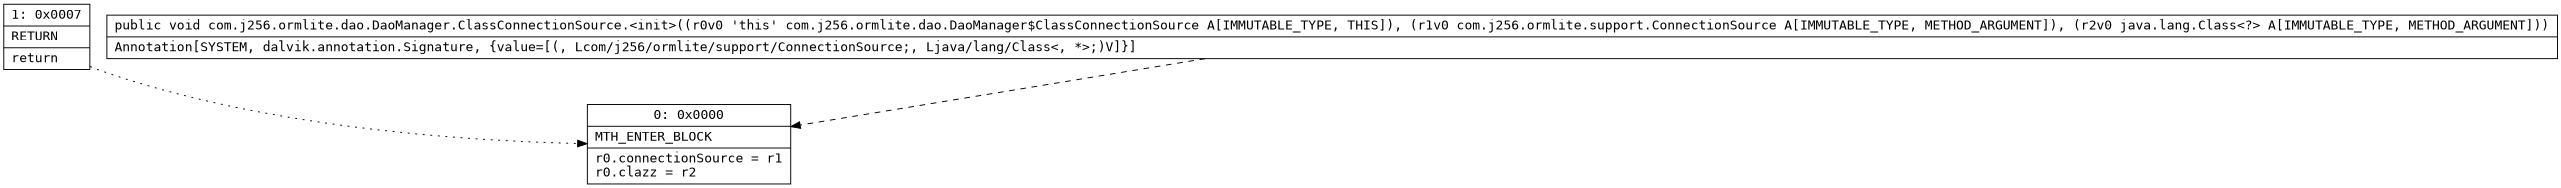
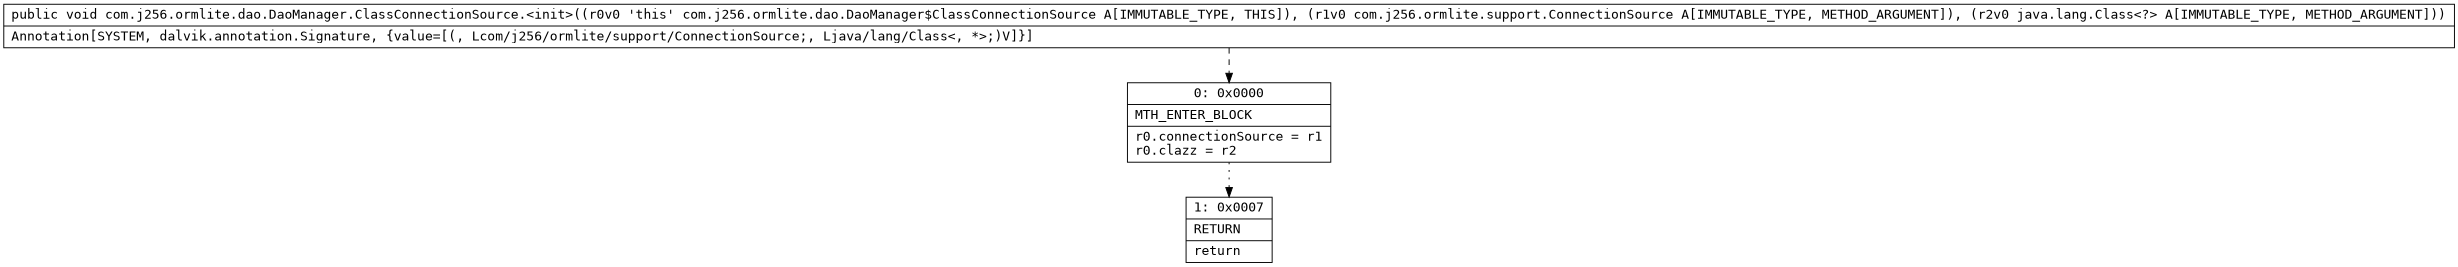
edge "1: 0x0007" -> "0: 0x0000": reversed
